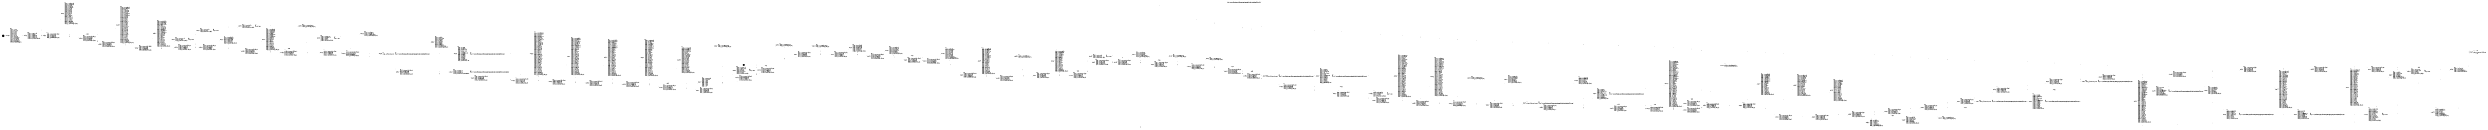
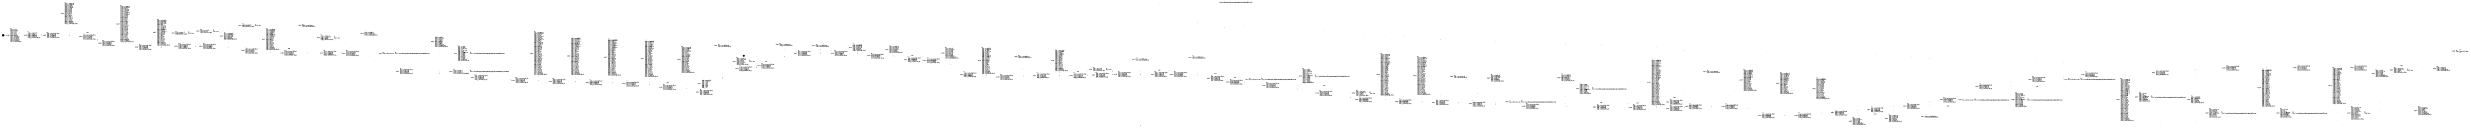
node "0x402217 [24]": removed
